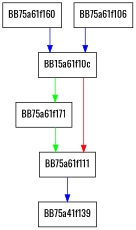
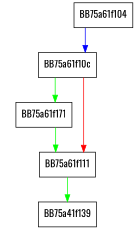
node "BB75a61f160": removed
node "BB75a61f106": label "BB75a61f106" -> "BB75a61f104"
node "BB15a61f10c": label "BB15a61f10c" -> "BB75a61f10c"
edge "BB75a61f111" -> "BB75a41f139": color blue -> green
